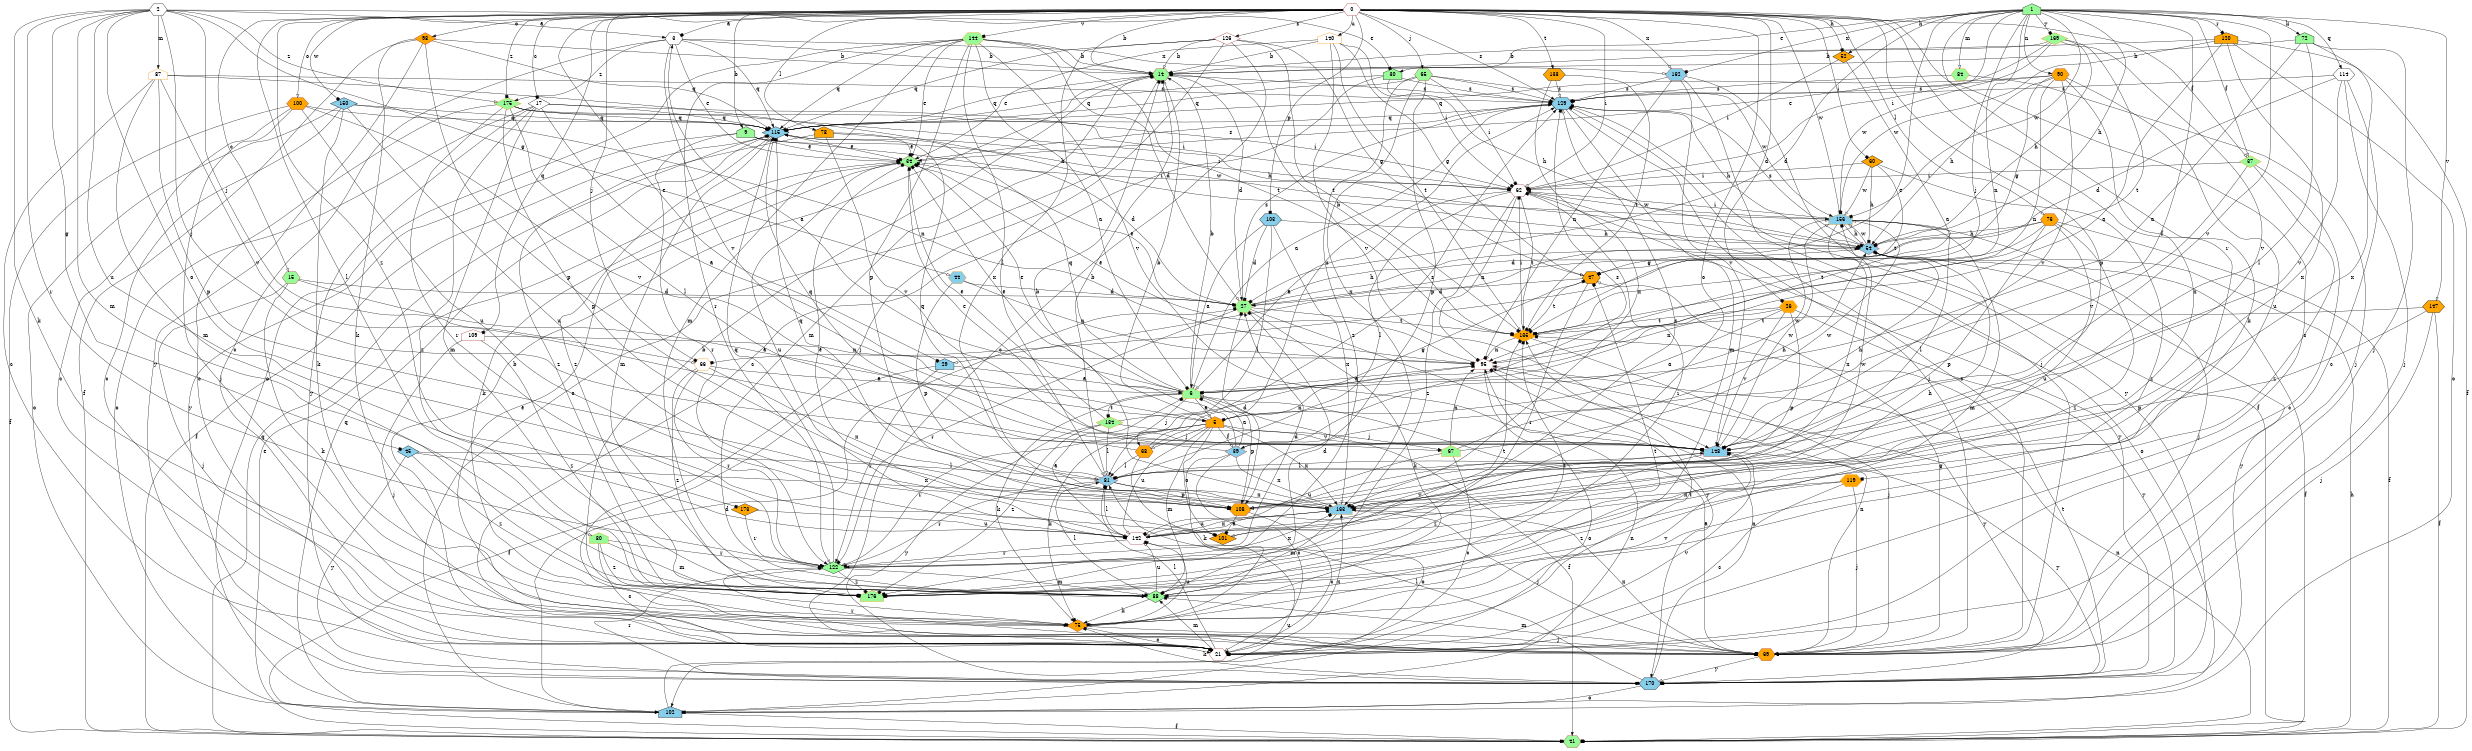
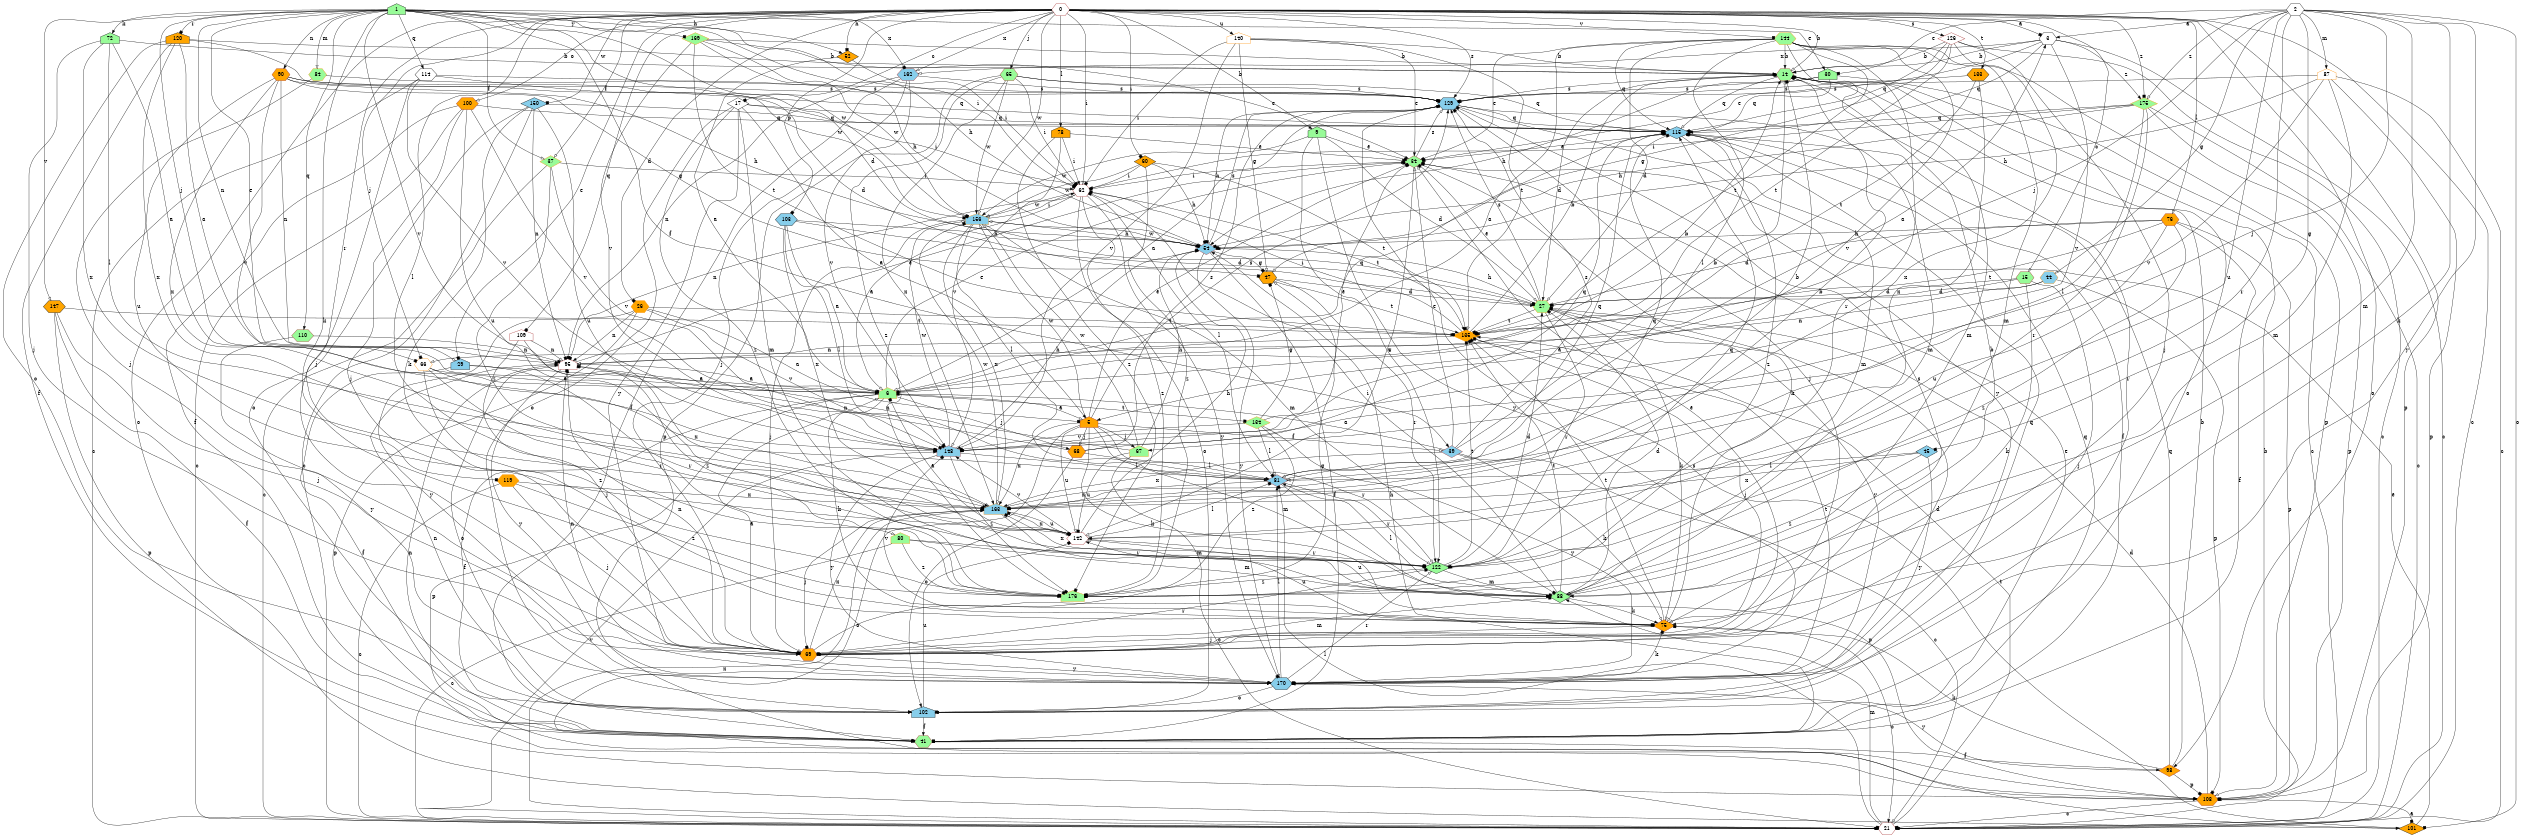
node "110": added
edge "144" -> "102": label "o" -> "r"
node "173": removed
edge "75" -> "47": now "75" -> "135"
edge "2" -> "170": added, label "y"
edge "98" -> "41": reversed
